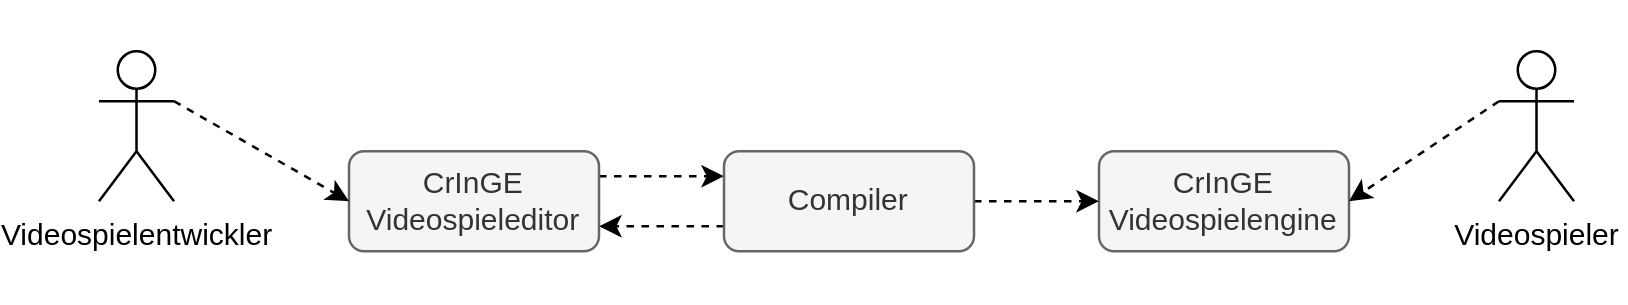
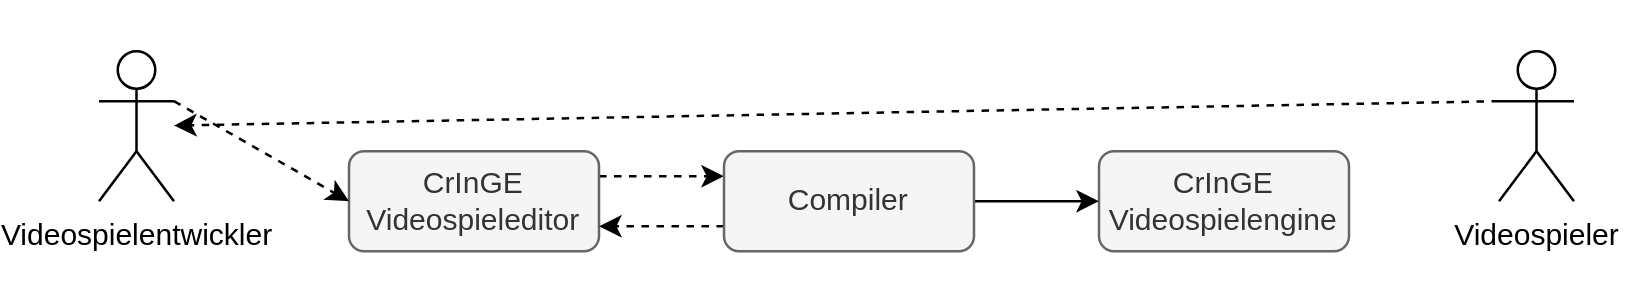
edge "Videospieler" -> "CrInGE Videospielengine": now "Videospieler" -> "Videospielentwickler"
edge "Compiler" -> "CrInGE Videospielengine": style dashed -> solid
